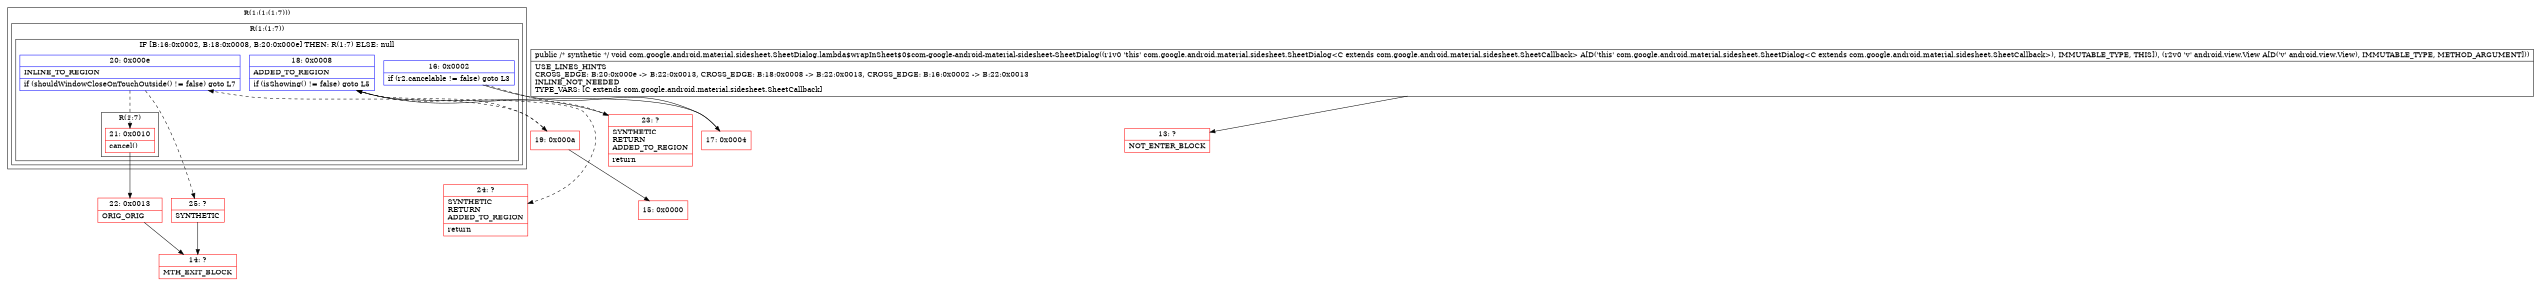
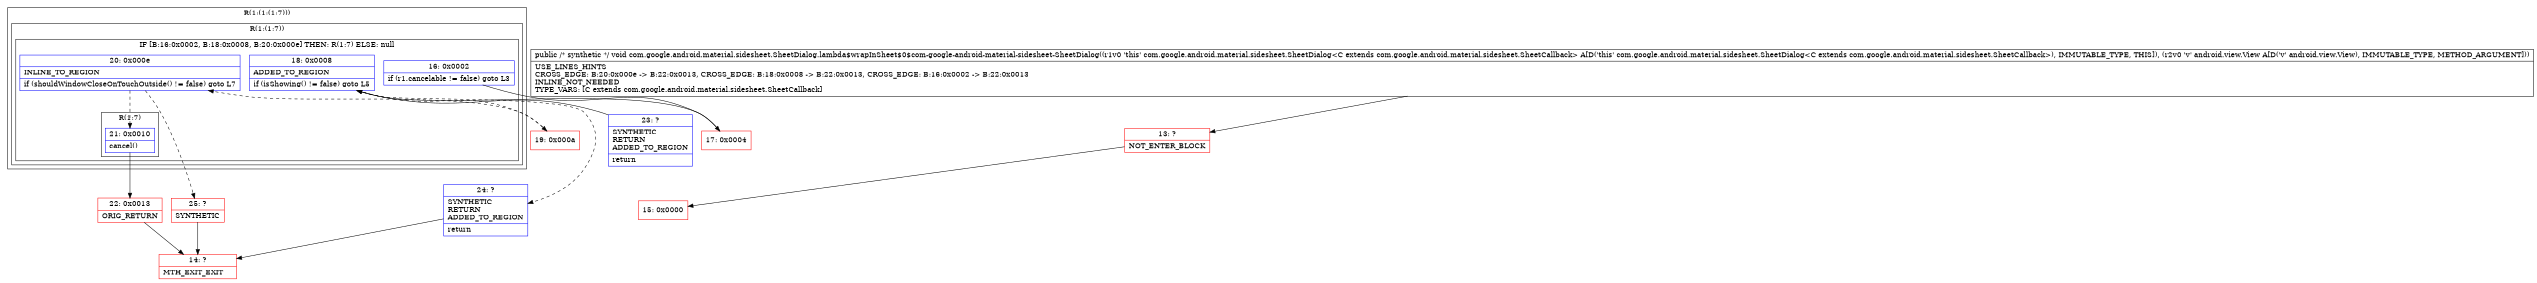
node "16: 0x0002": text "if (r2.cancelable != false) goto L3" -> "if (r1.cancelable != false) goto L3"
edge "16: 0x0002" -> "23: ?": removed
node "21: 0x0010": color red -> blue
node "23: ?": color red -> blue
edge "19: 0x000a" -> "15: 0x0000": now "13: ?" -> "15: 0x0000"
node "24: ?": color red -> blue
node "22: 0x0013": text "ORIG_ORIG" -> "ORIG_RETURN"
edge "24: ?" -> "14: ?": added
node "14: ?": text "MTH_EXIT_BLOCK" -> "MTH_EXIT_EXIT"
